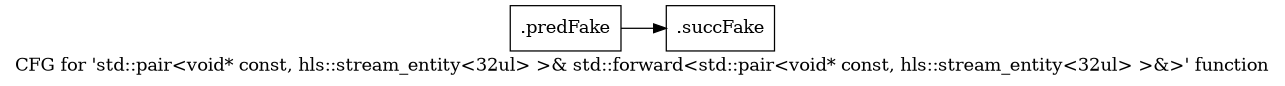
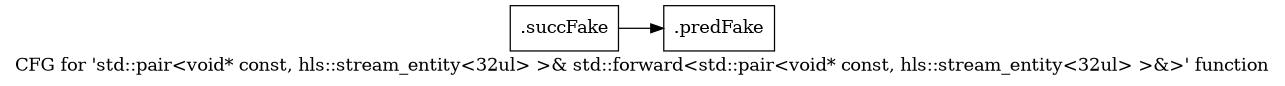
edge ".predFake" -> ".succFake": reversed
